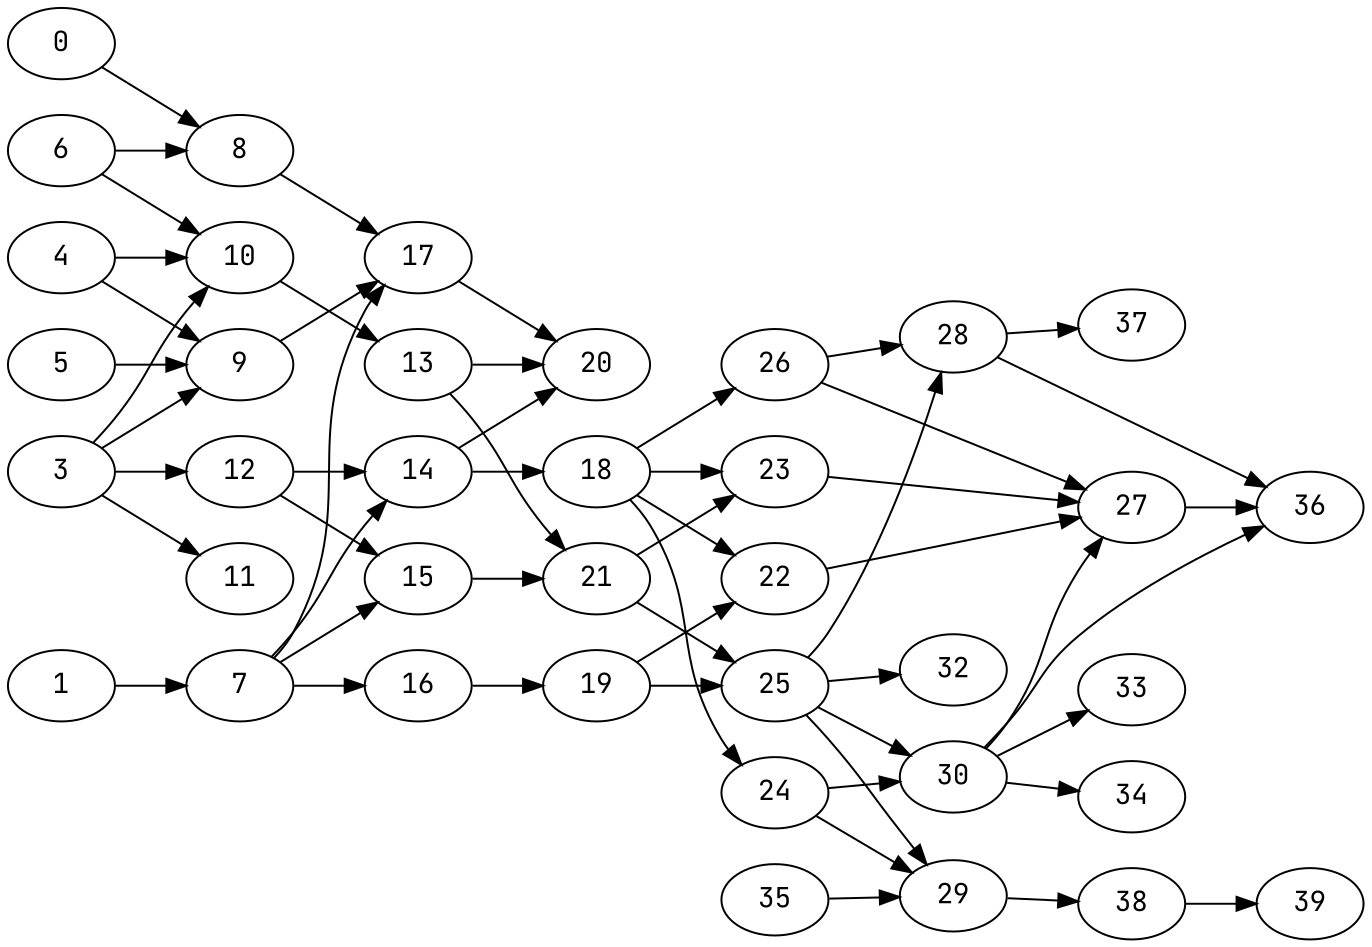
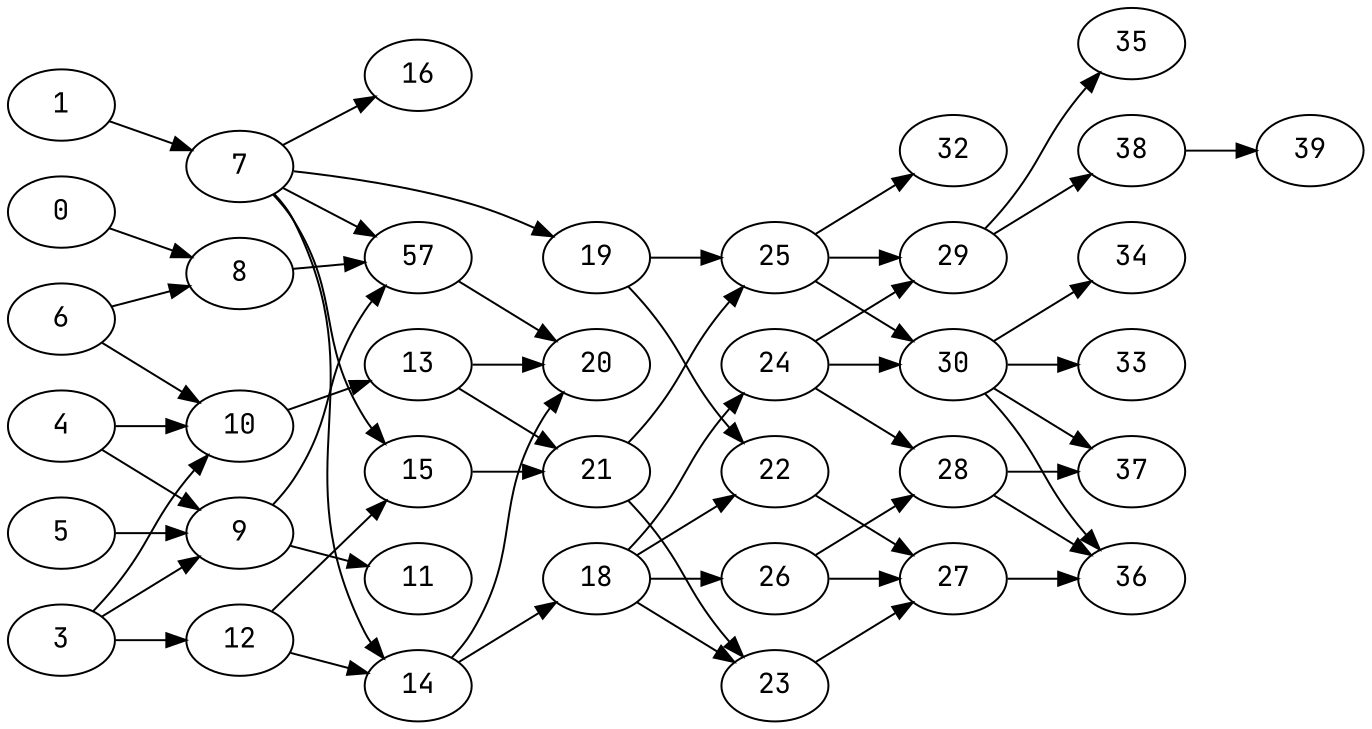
node "17": label "17" -> "57"
edge "3" -> "11": now "9" -> "11"
edge "25" -> "28": now "24" -> "28"
edge "30" -> "27": now "30" -> "37"
edge "16" -> "19": now "7" -> "19"
edge "35" -> "29": reversed
